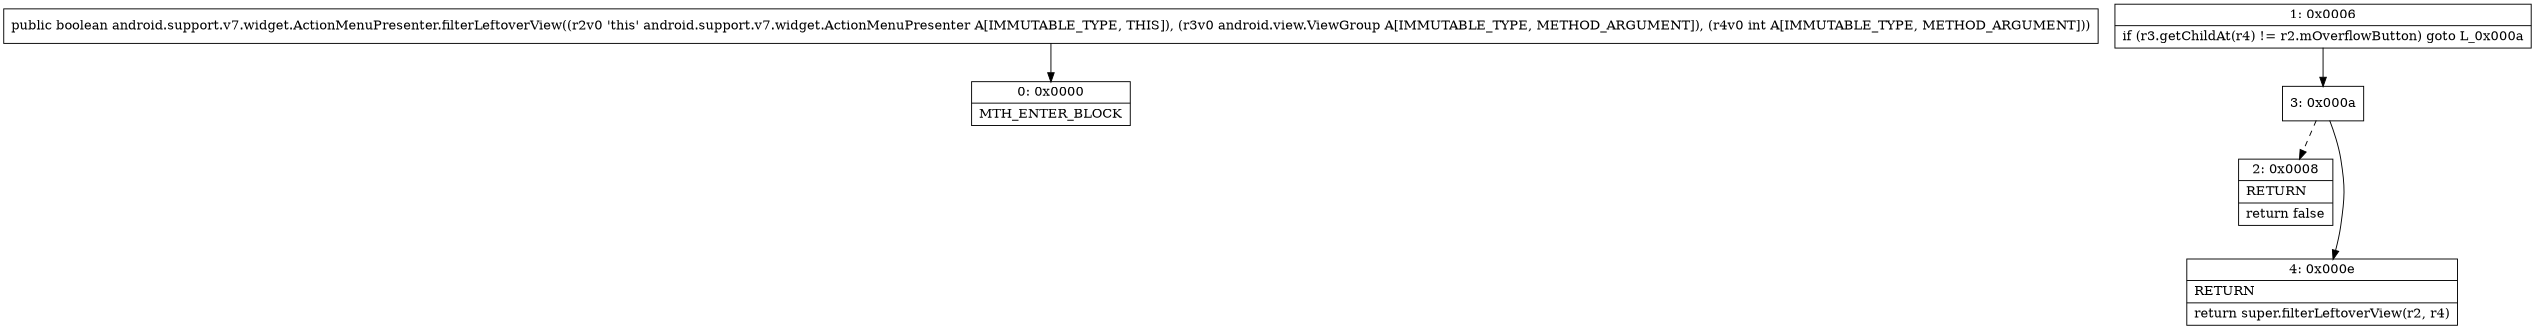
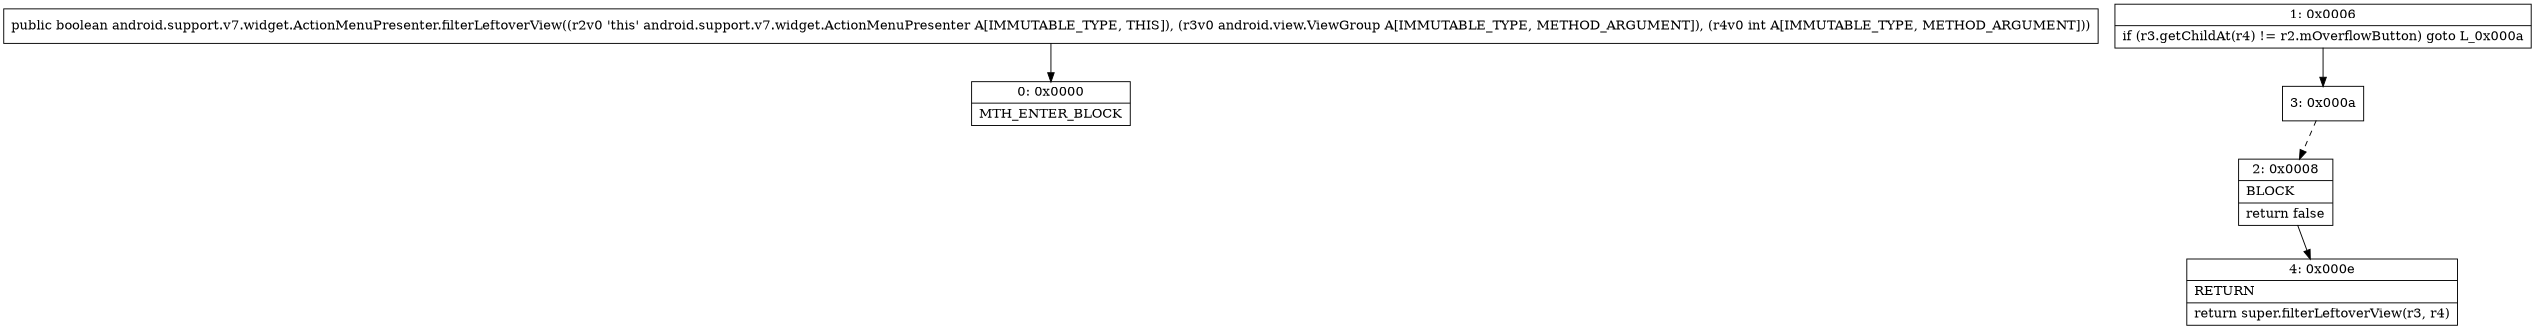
edge "3: 0x000a" -> "4: 0x000e": now "2: 0x0008" -> "4: 0x000e"
node "2: 0x0008": text "RETURN" -> "BLOCK"
node "4: 0x000e": text "return super.filterLeftoverView(r2, r4)" -> "return super.filterLeftoverView(r3, r4)"
